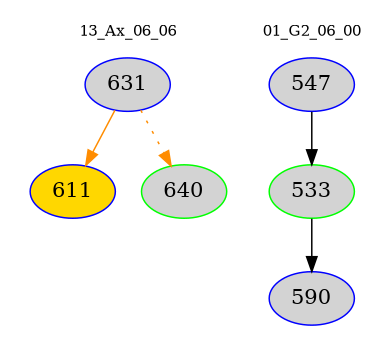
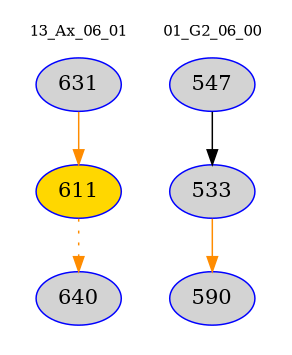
cluster "13_Ax_06_06": label "13_Ax_06_06" -> "13_Ax_06_01"
edge "631" -> "640": now "611" -> "640"
node "640": color green -> blue
node "533": color green -> blue
edge "533" -> "590": color black -> darkorange
